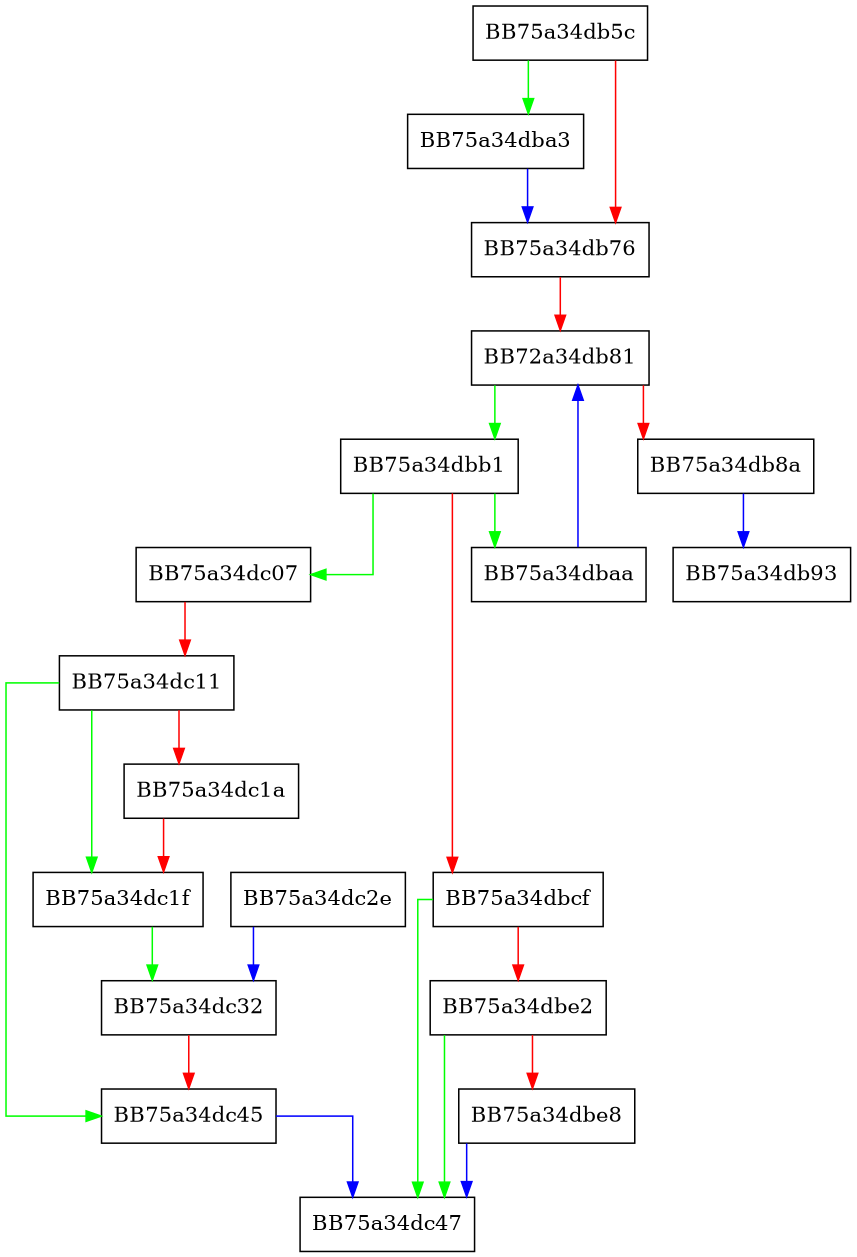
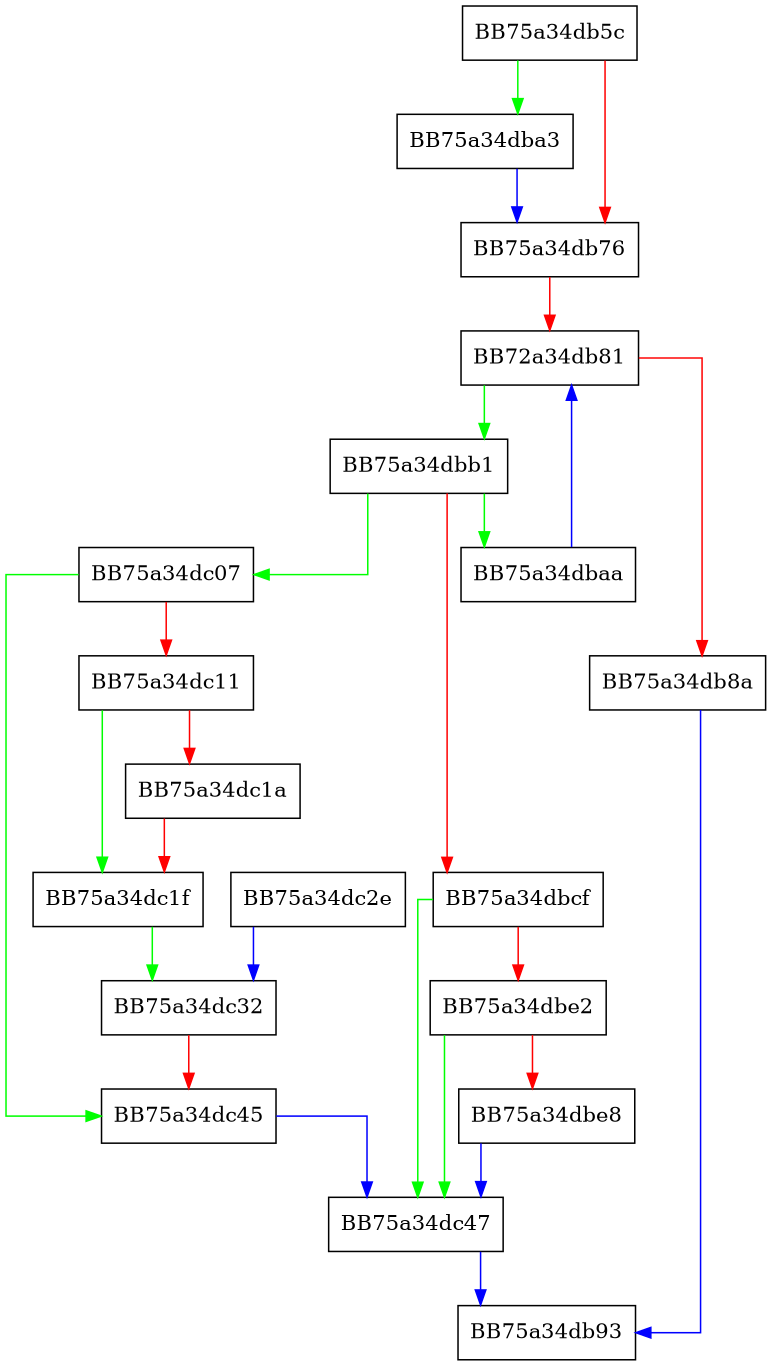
edge "BB75a34dc11" -> "BB75a34dc45": now "BB75a34dc07" -> "BB75a34dc45"
edge "BB75a34dc47" -> "BB75a34db93": added
